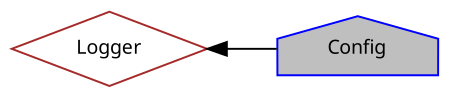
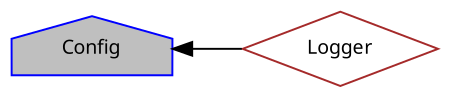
edge "Config" -> "Logger": reversed
